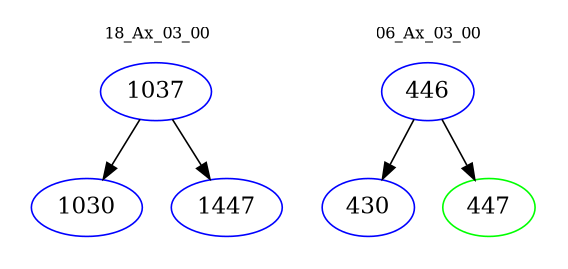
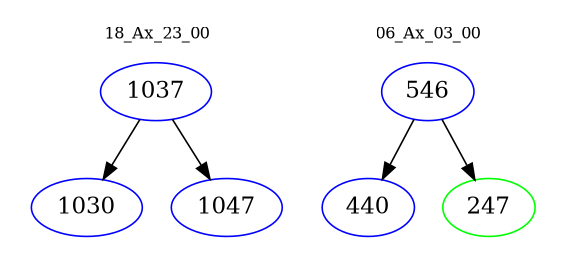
cluster "18_Ax_03_00": label "18_Ax_03_00" -> "18_Ax_23_00"
node "446": label "446" -> "546"
node "1447": label "1447" -> "1047"
node "430": label "430" -> "440"
node "447": label "447" -> "247"
